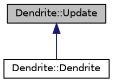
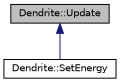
node "Dendrite::Dendrite": label "Dendrite::Dendrite" -> "Dendrite::SetEnergy"
